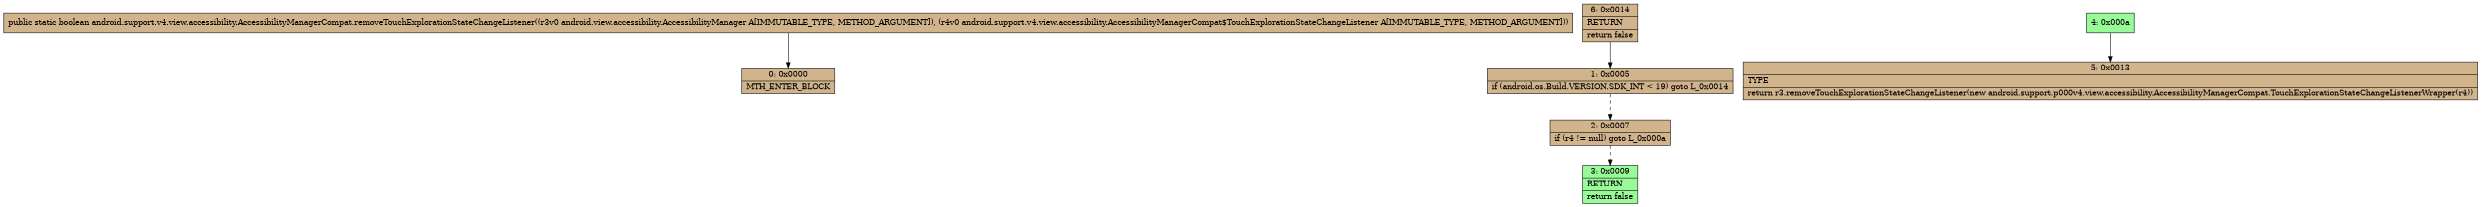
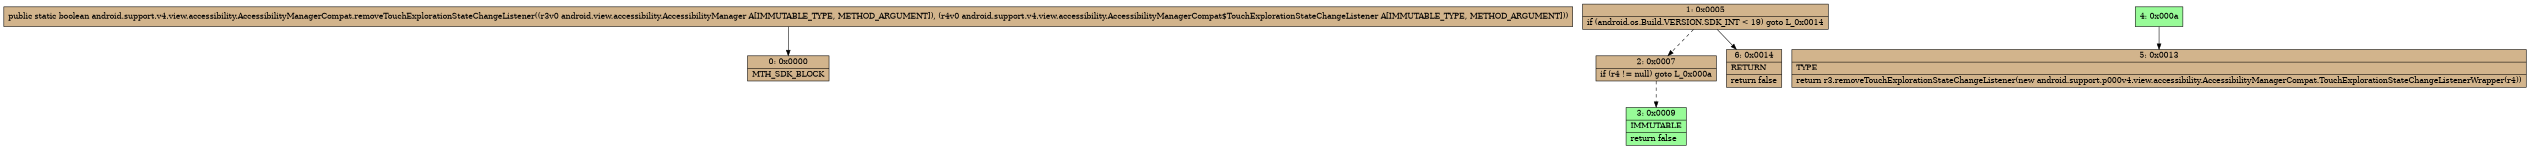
edge "6: 0x0014" -> "1: 0x0005": reversed
node "0: 0x0000": text "MTH_ENTER_BLOCK" -> "MTH_SDK_BLOCK"
node "3: 0x0009": text "RETURN" -> "IMMUTABLE"
